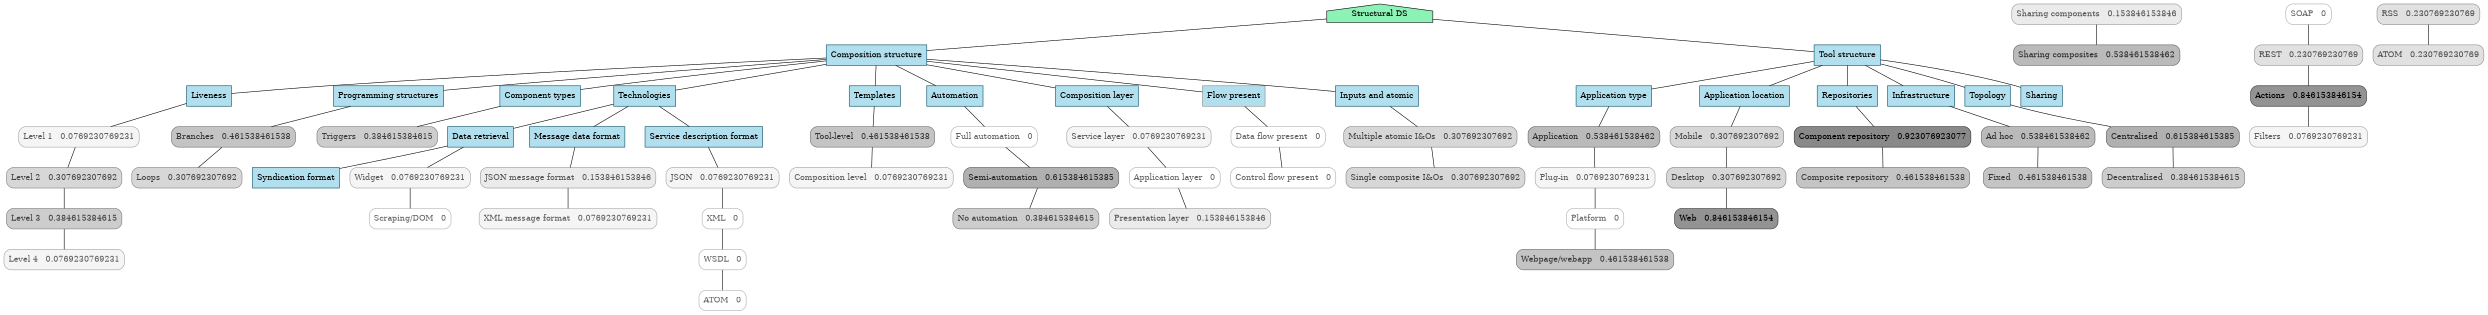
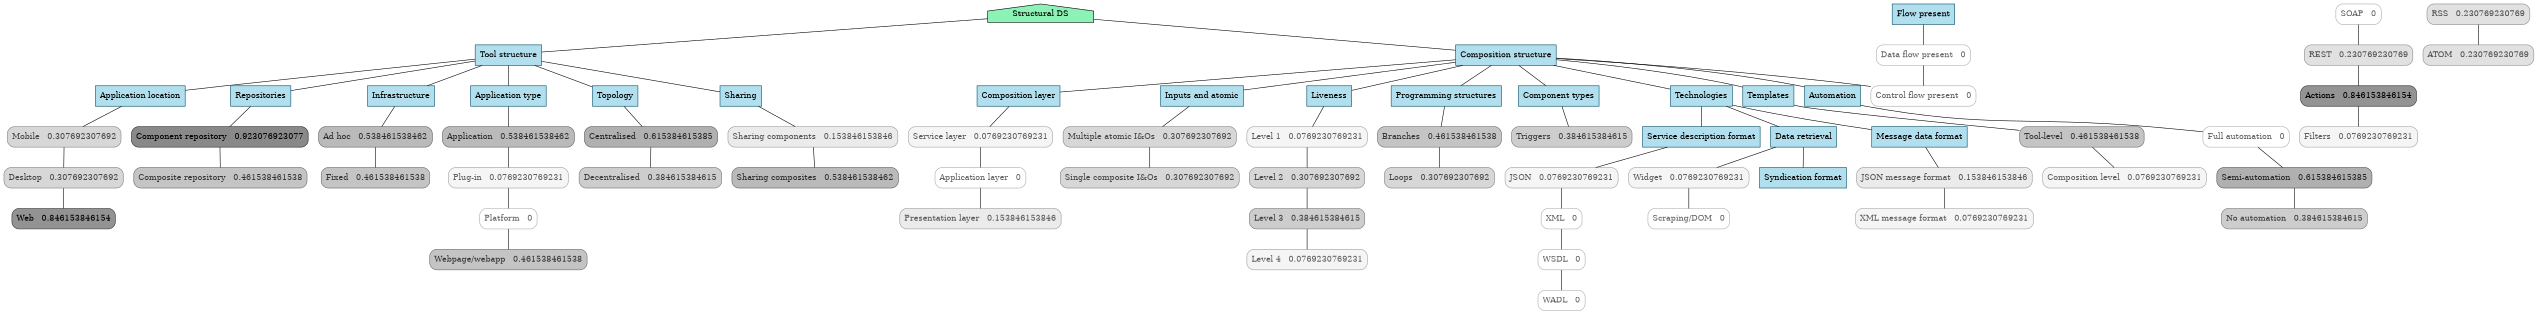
edge "Composition structure" -- "Flow present": now "Composition structure" -- "Control flow present   0"
node "Flow present": color #898989 -> #004a63
edge "Sharing" -- "Sharing components   0.153846153846": added
node "ATOM   0": label "ATOM   0" -> "WADL   0"
